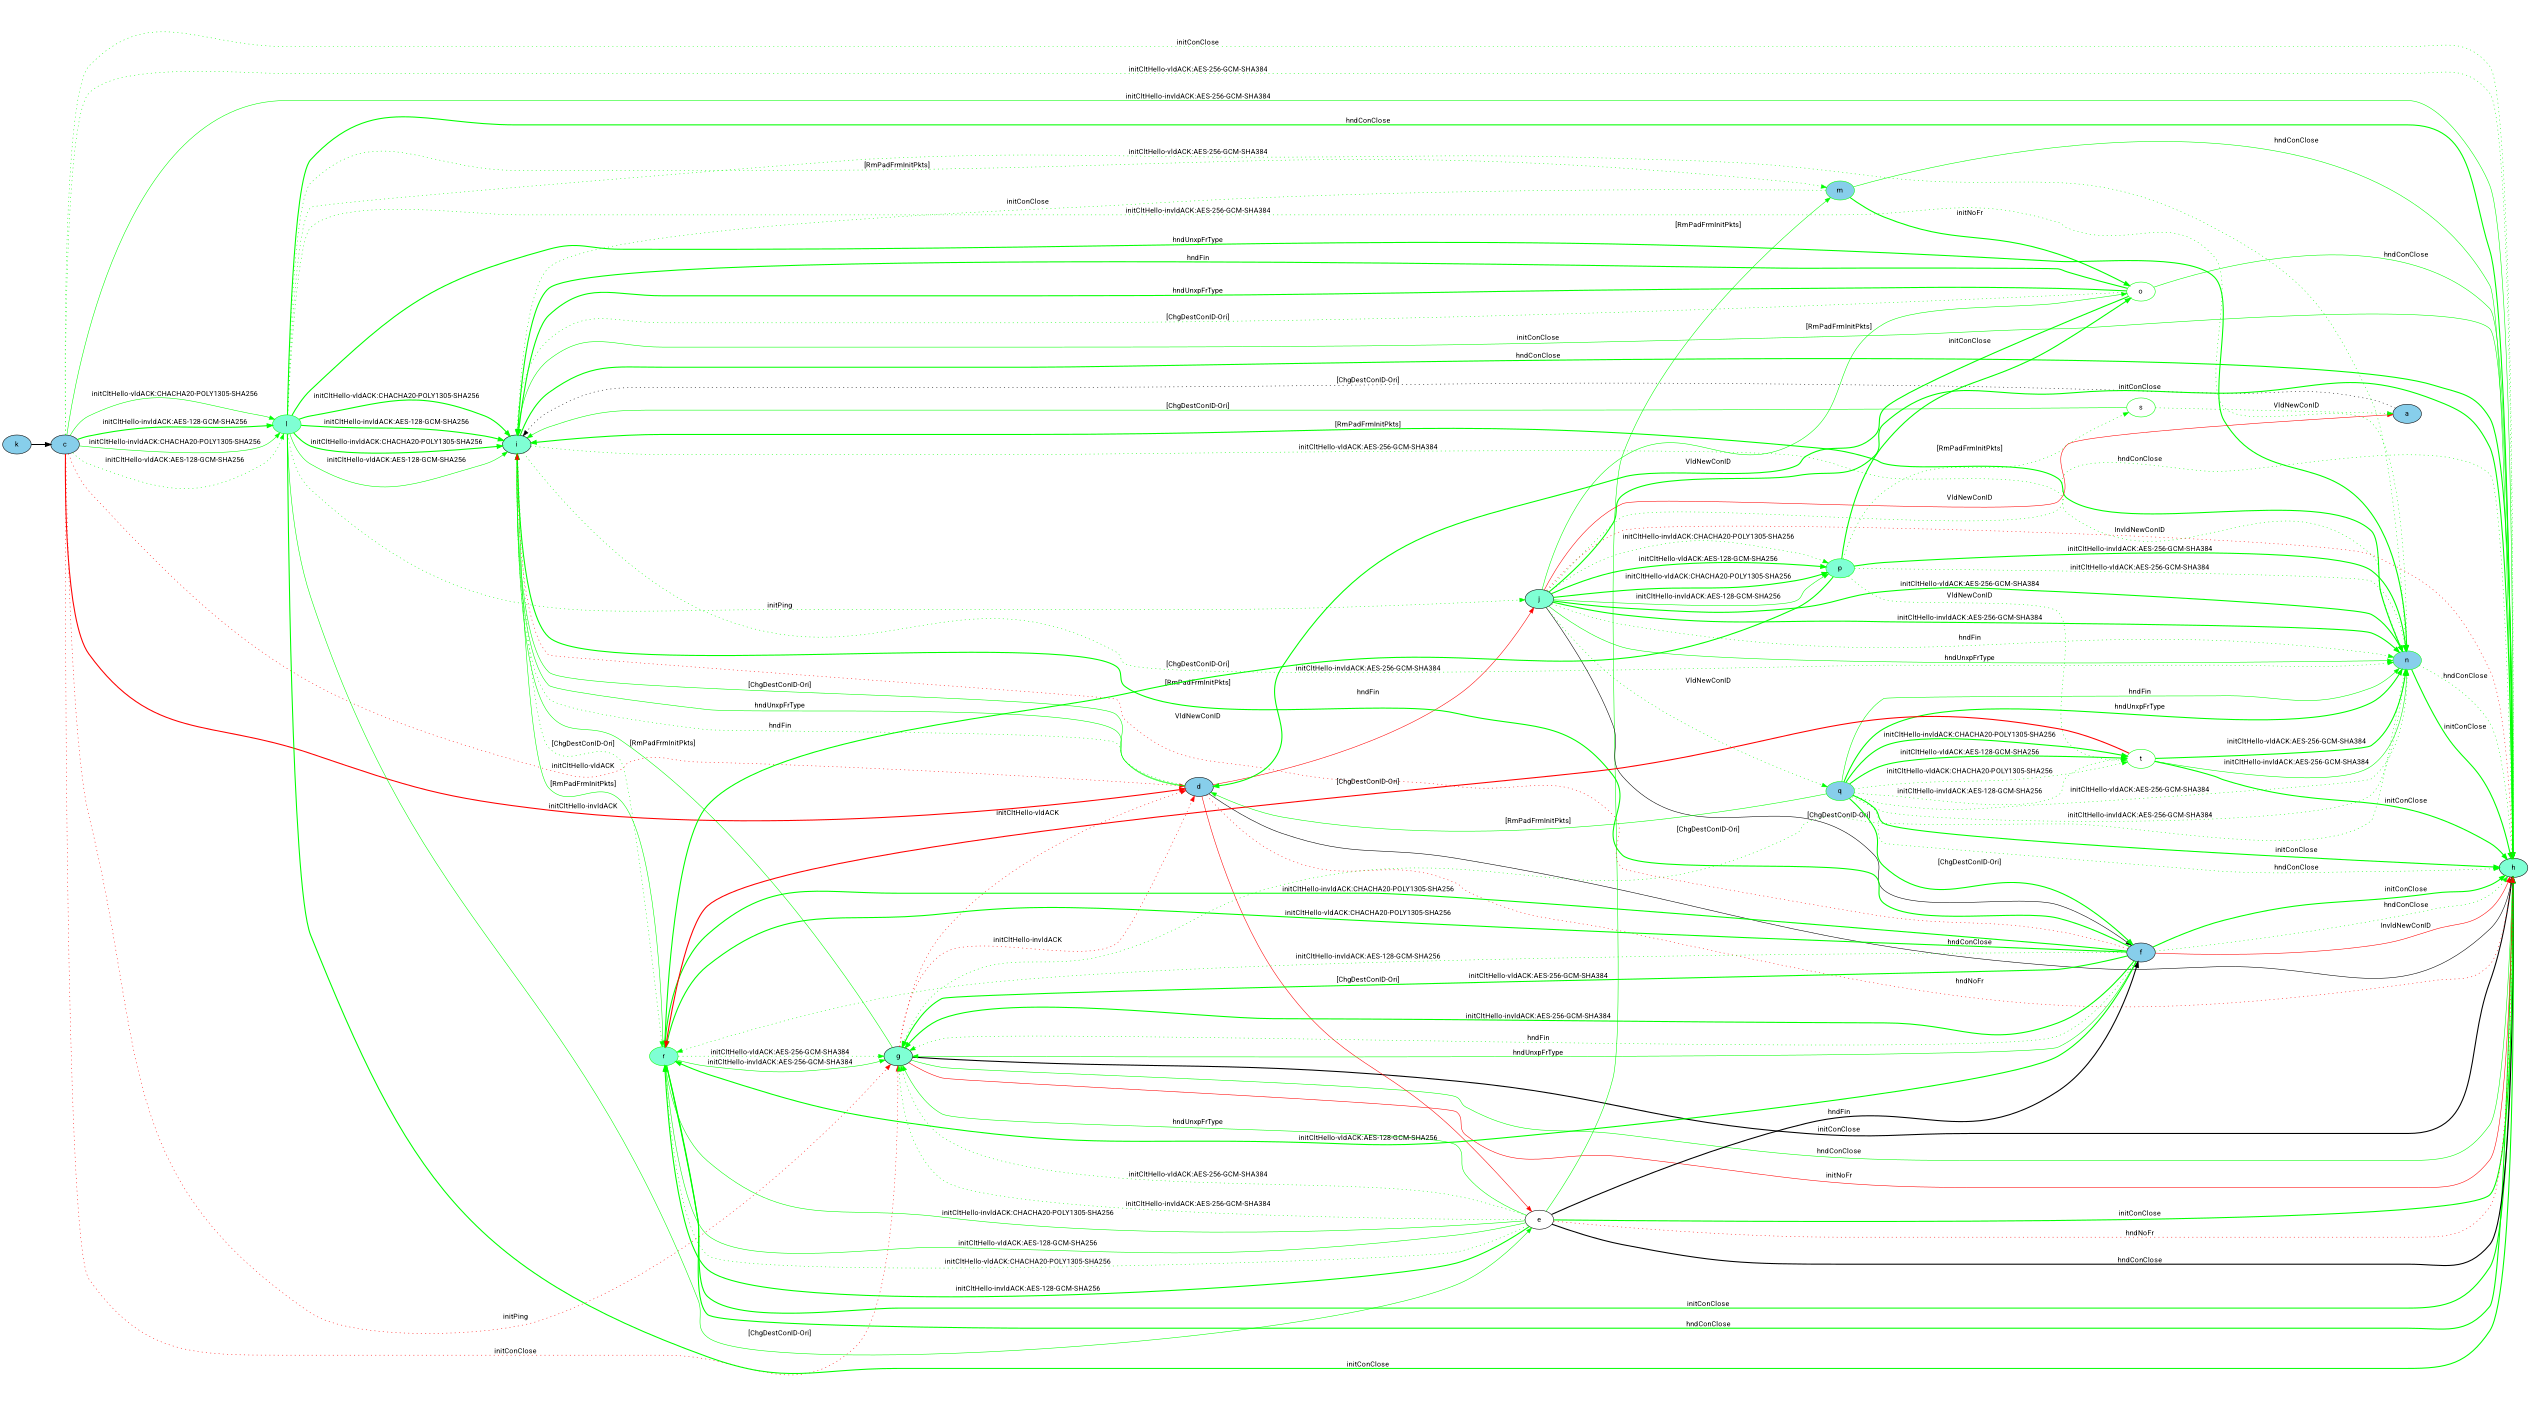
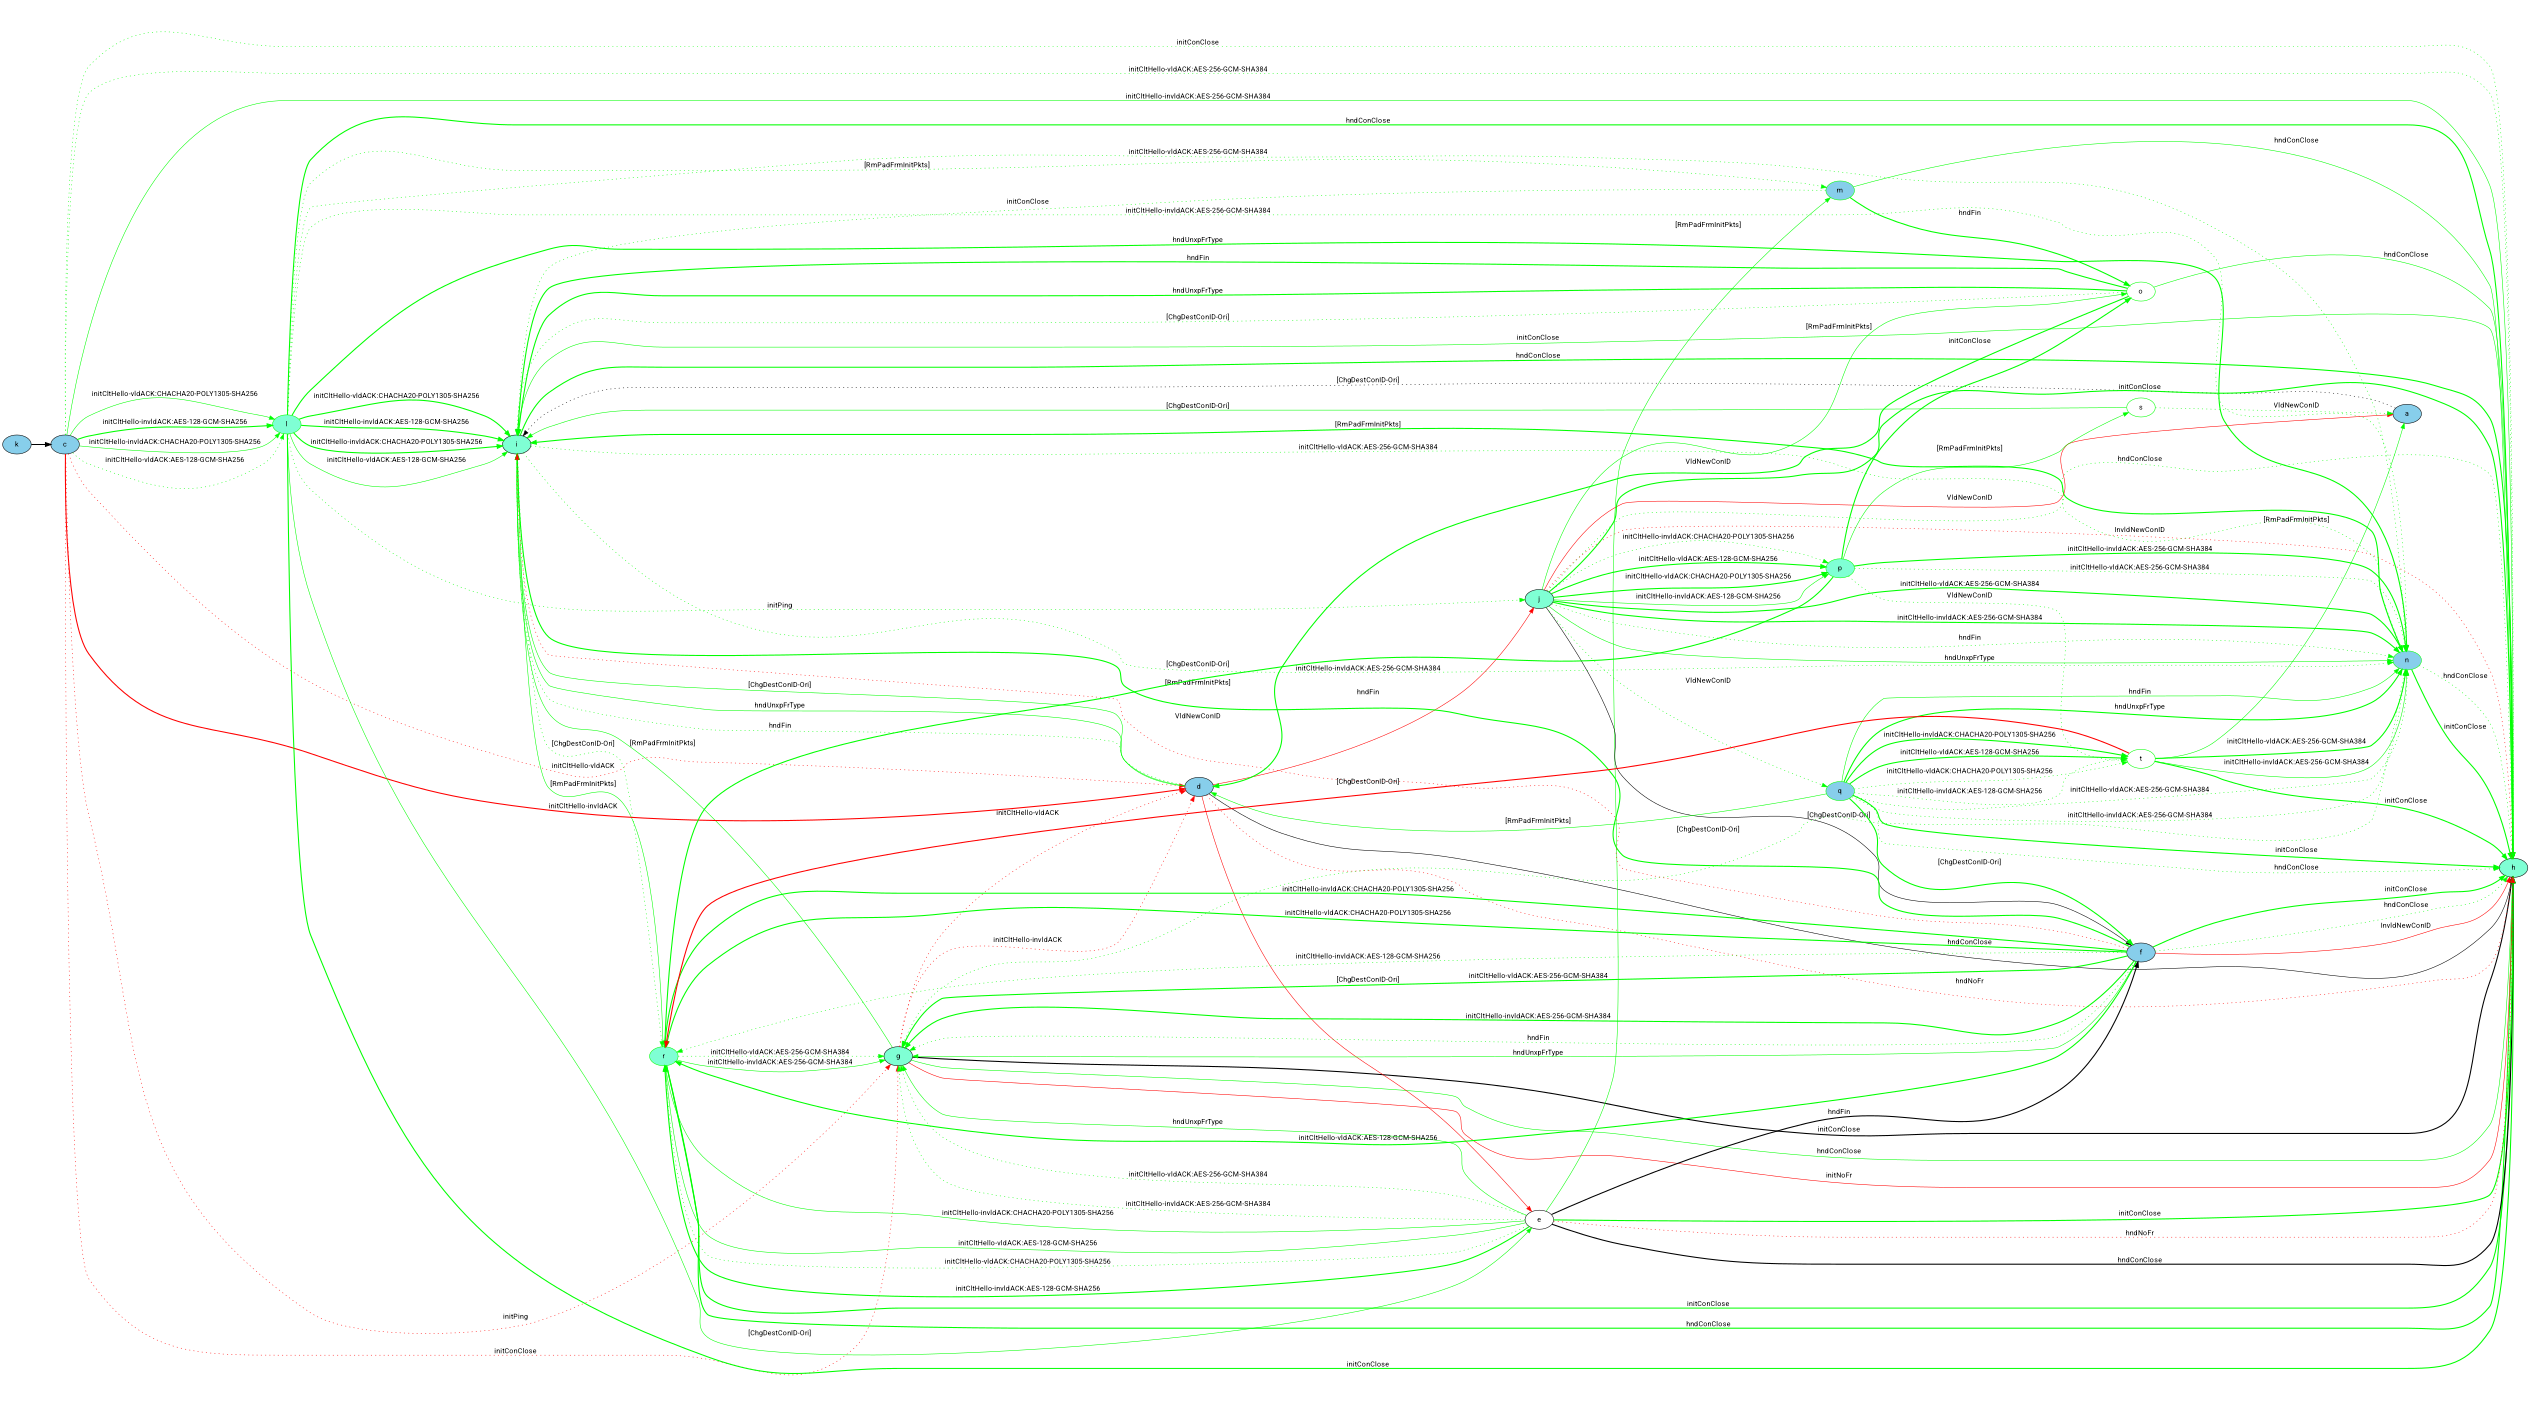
edge "m" -> "o": label "initNoFr " -> "hndFin "
edge "p" -> "s": style dotted -> solid
edge "t" -> "a": added, label "[RmPadFrmInitPkts]"
